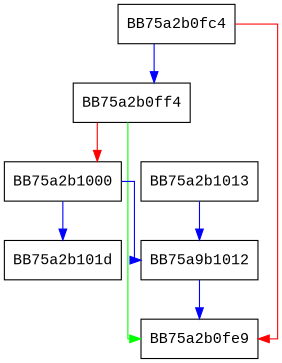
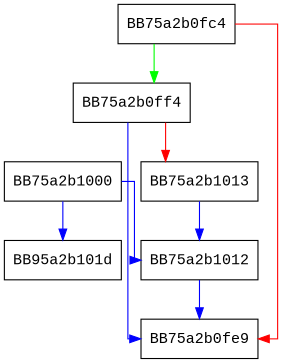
edge "BB75a2b0fc4" -> "BB75a2b0ff4": color blue -> green
edge "BB75a2b0ff4" -> "BB75a2b1000": now "BB75a2b0ff4" -> "BB75a2b1013"
edge "BB75a2b0ff4" -> "BB75a2b0fe9": color green -> blue
node "BB75a2b101d": label "BB75a2b101d" -> "BB95a2b101d"
node "BB75a9b1012": label "BB75a9b1012" -> "BB75a2b1012"
